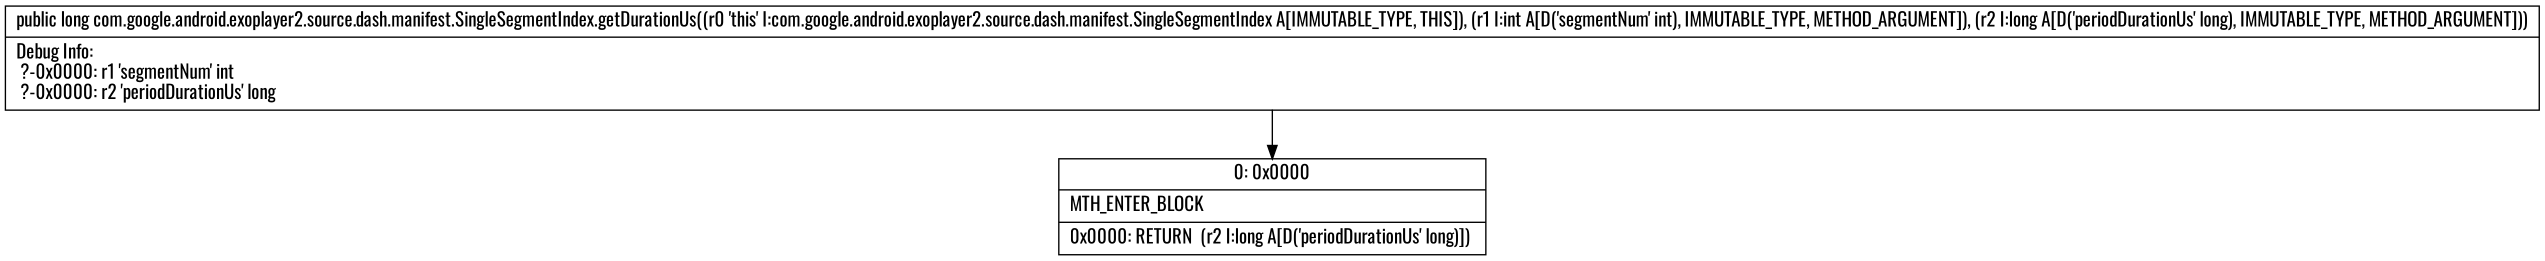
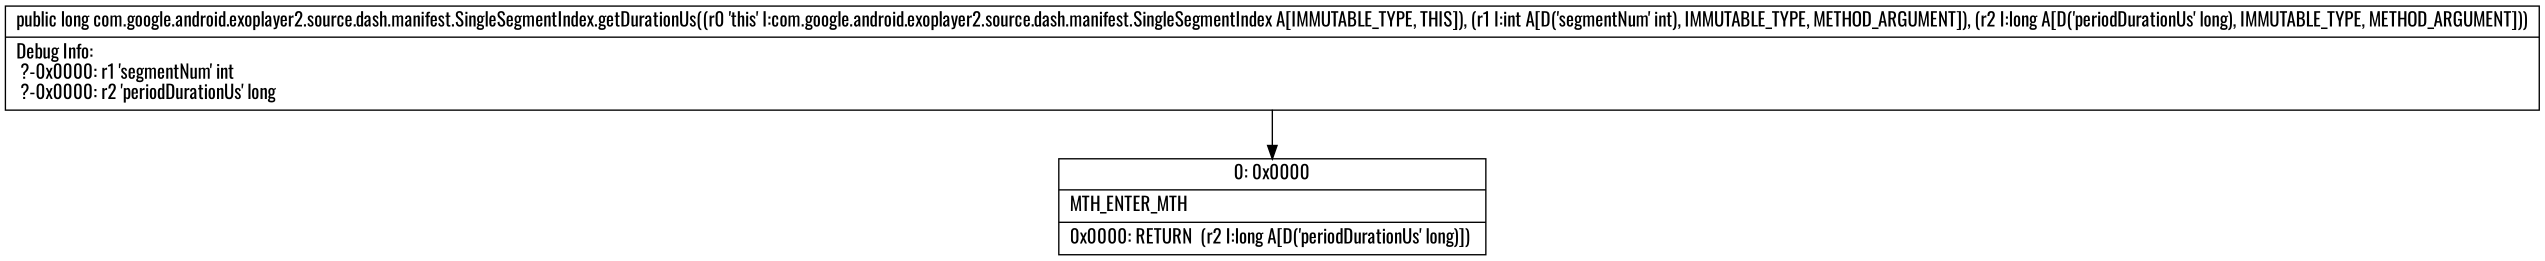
node "0: 0x0000": text "MTH_ENTER_BLOCK" -> "MTH_ENTER_MTH"
